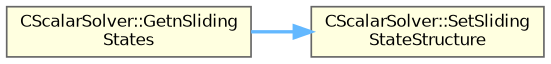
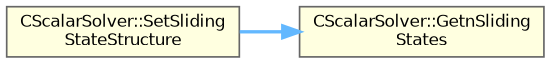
edge "CScalarSolver::GetnSliding States" -> "CScalarSolver::SetSliding StateStructure": reversed
